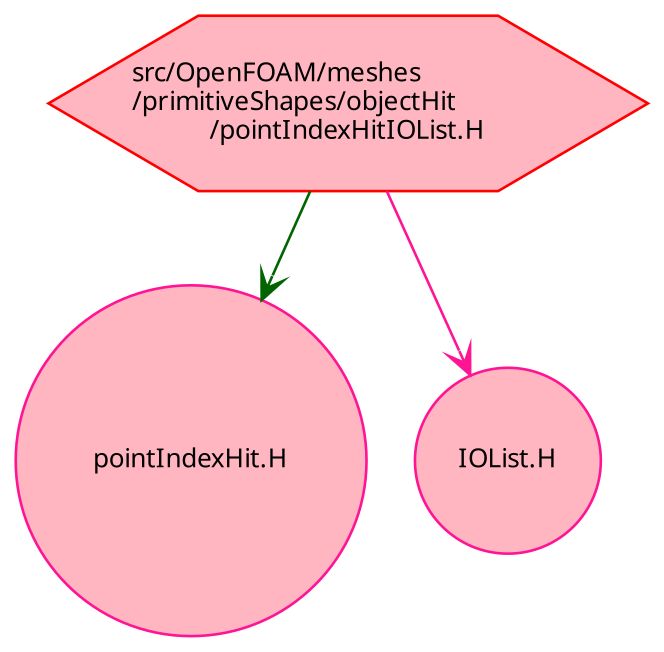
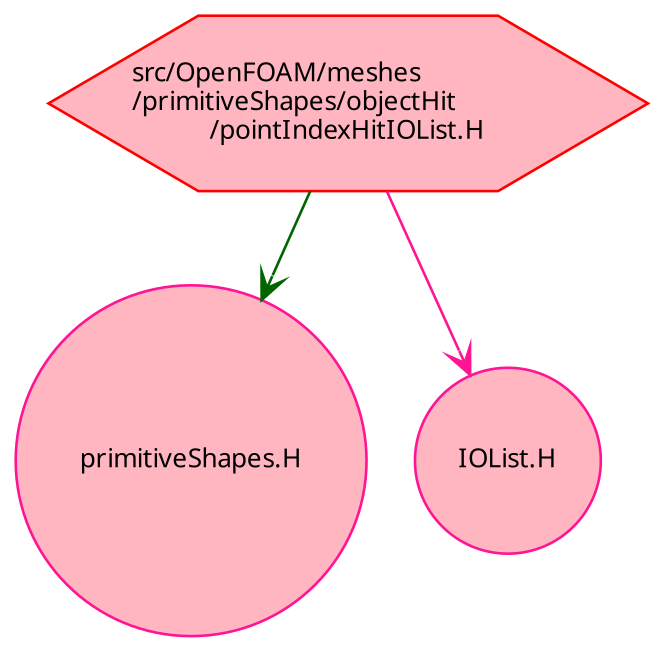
node "pointIndexHit.H": label "pointIndexHit.H" -> "primitiveShapes.H"
